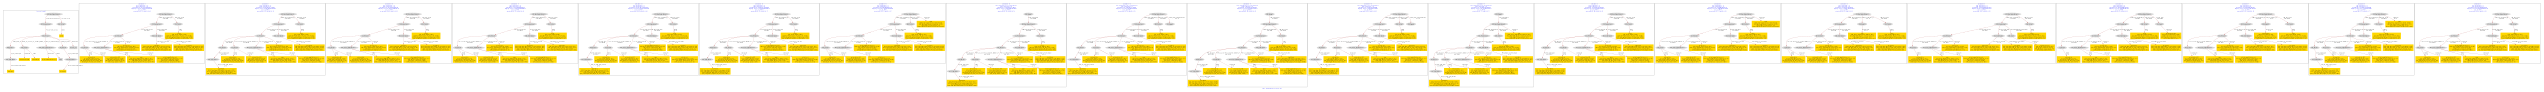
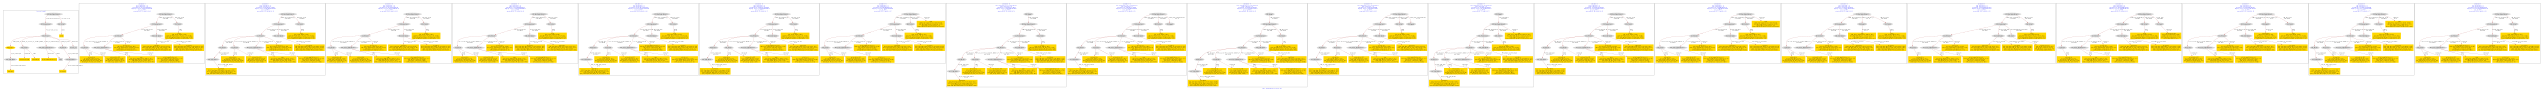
node "E69_Death1": fillcolor lightgray -> gold
